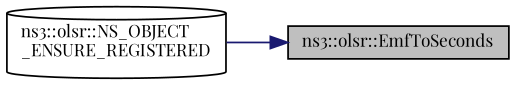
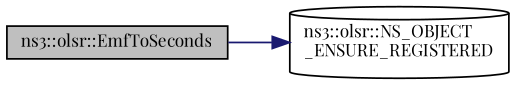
edge "ns3::olsr::NS_OBJECT _ENSURE_REGISTERED" -> "ns3::olsr::EmfToSeconds": reversed
